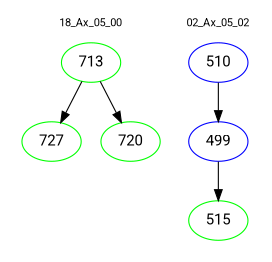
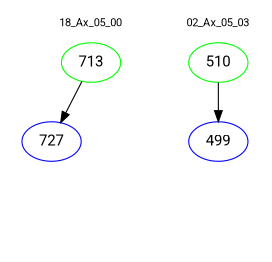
cluster "02_Ax_05_02": label "02_Ax_05_02" -> "02_Ax_05_03"
node "510": color blue -> green
node "727": color green -> blue
node "720": removed
node "515": removed
